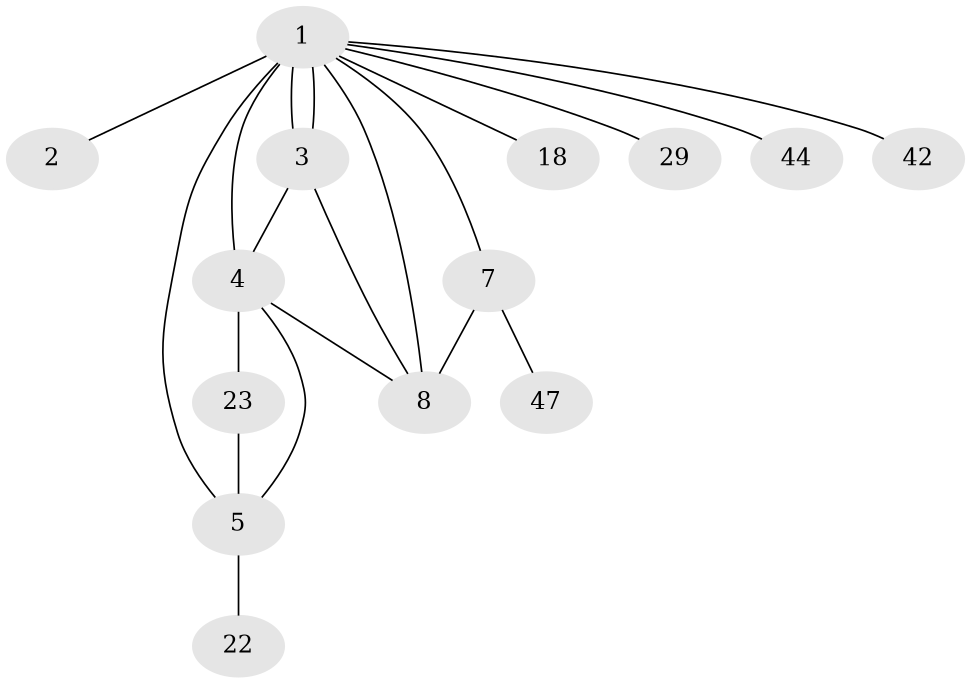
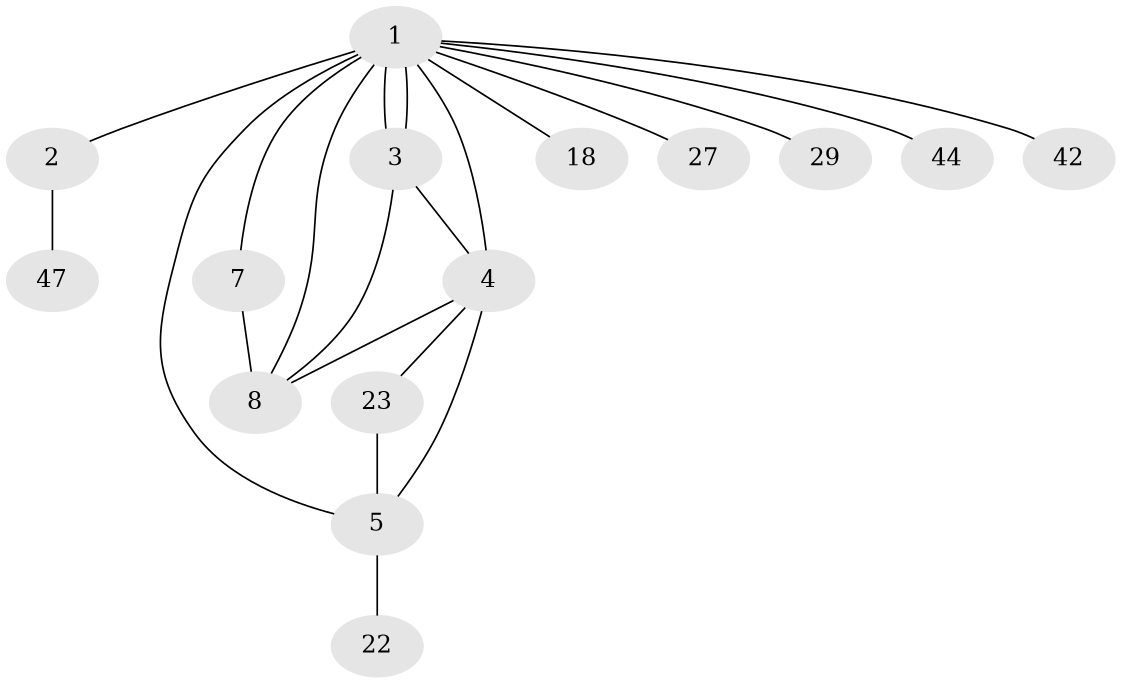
node "27": added
edge "7" -- "47": now "2" -- "47"
